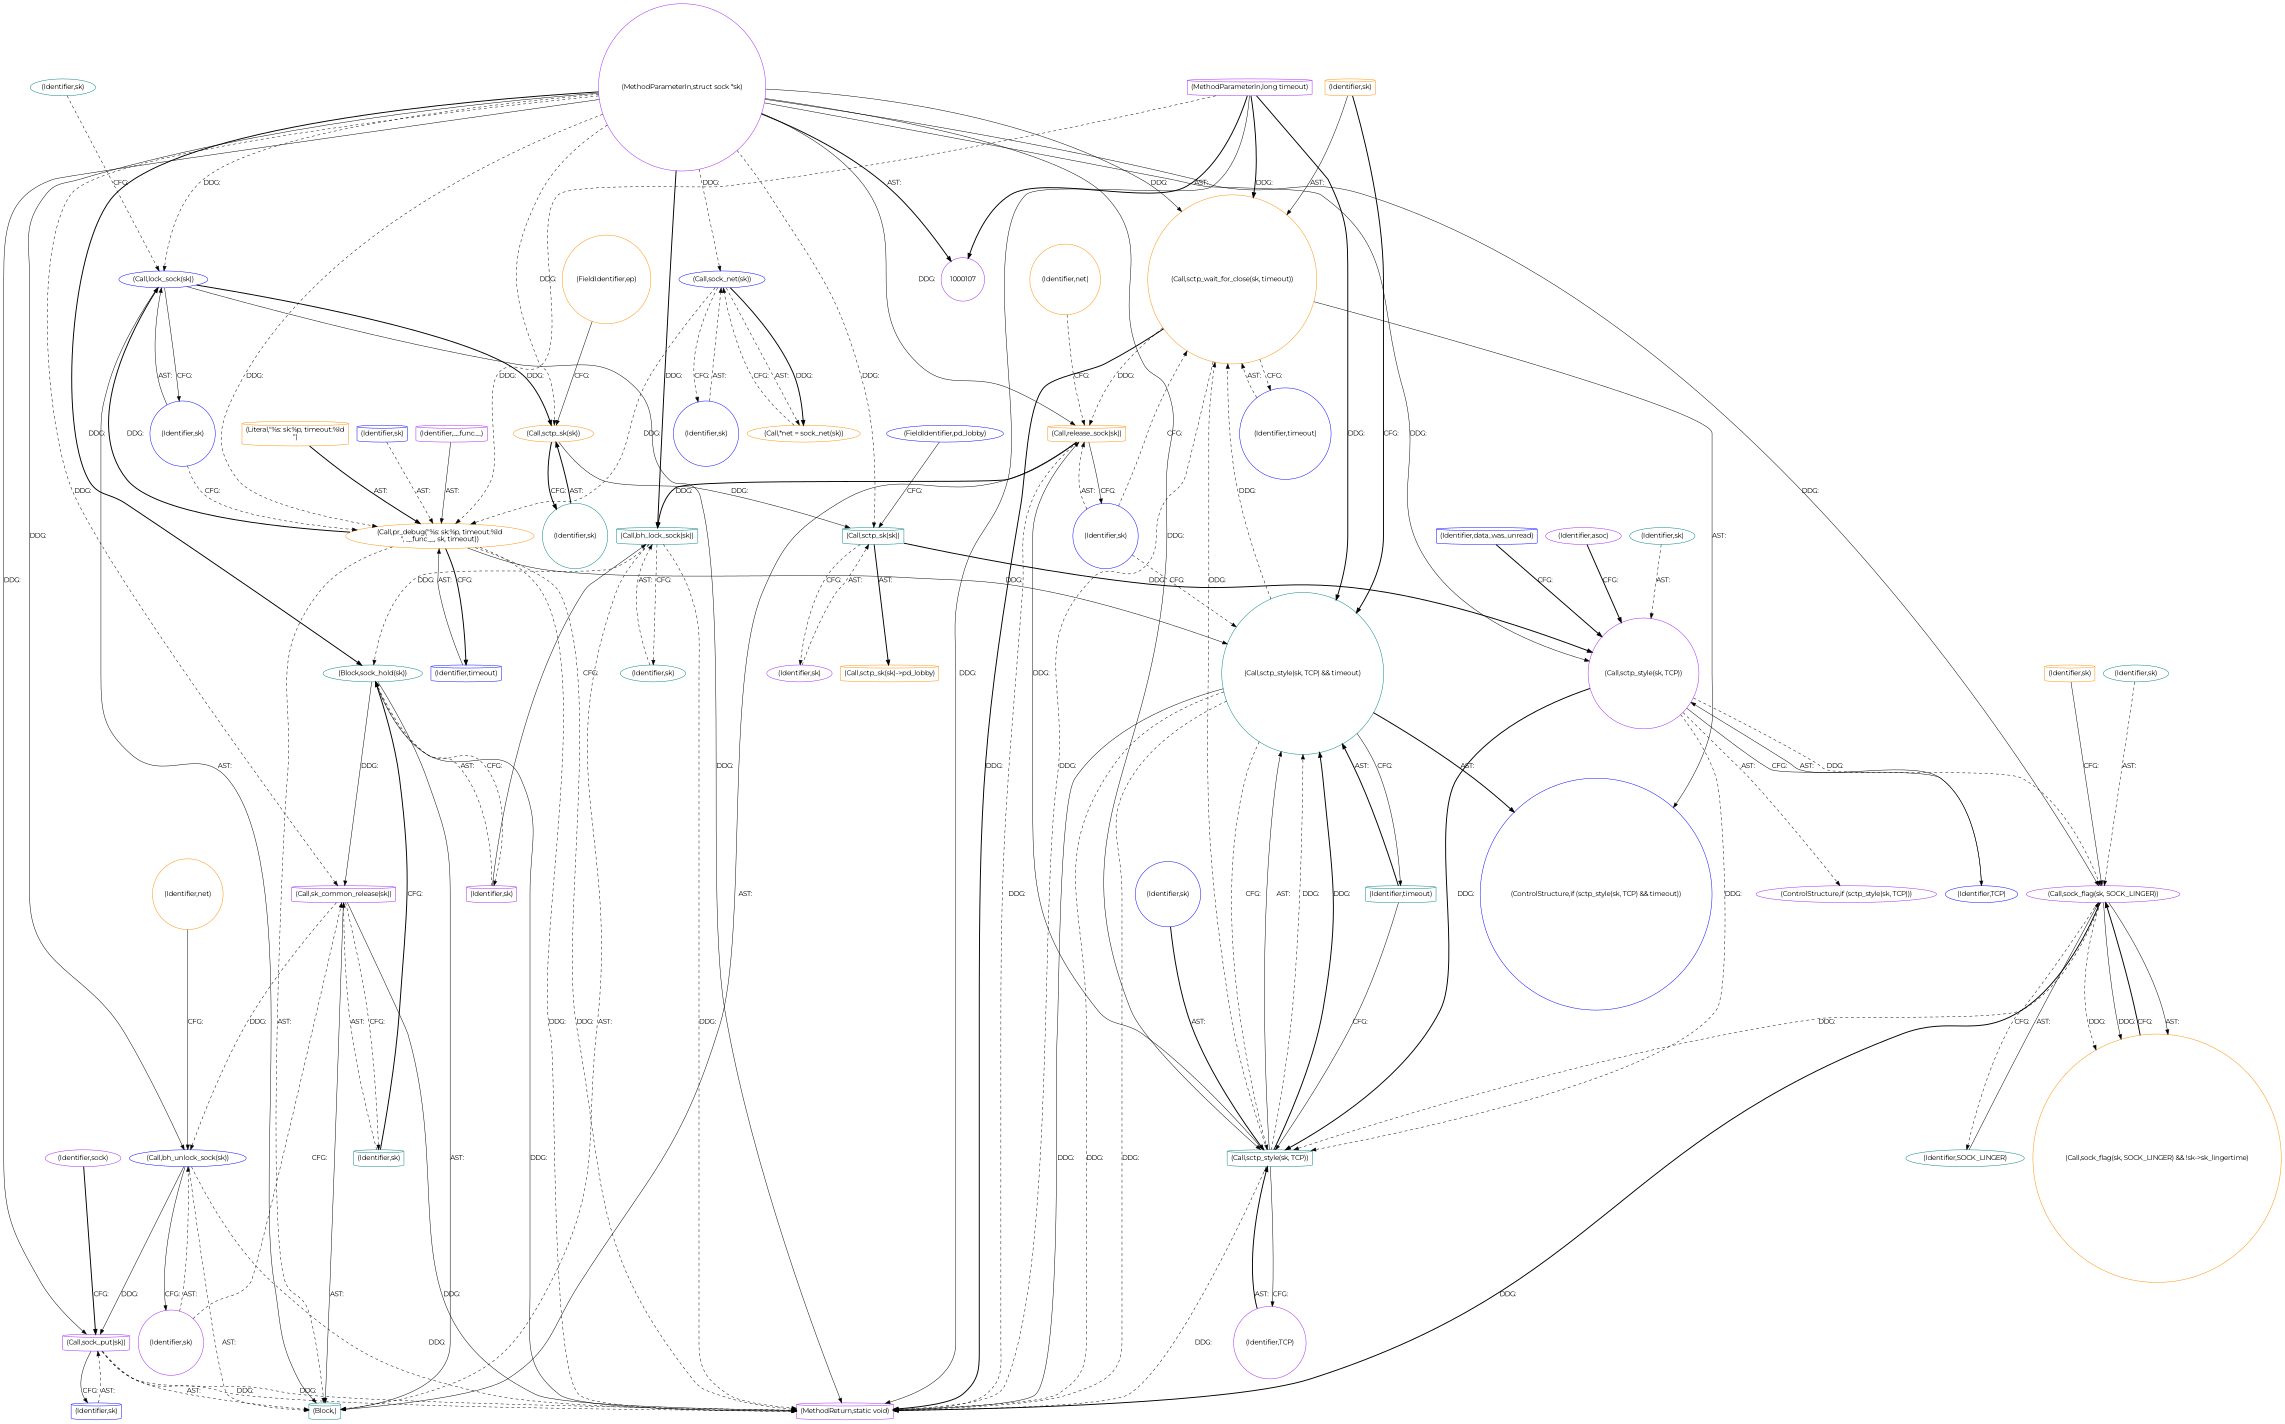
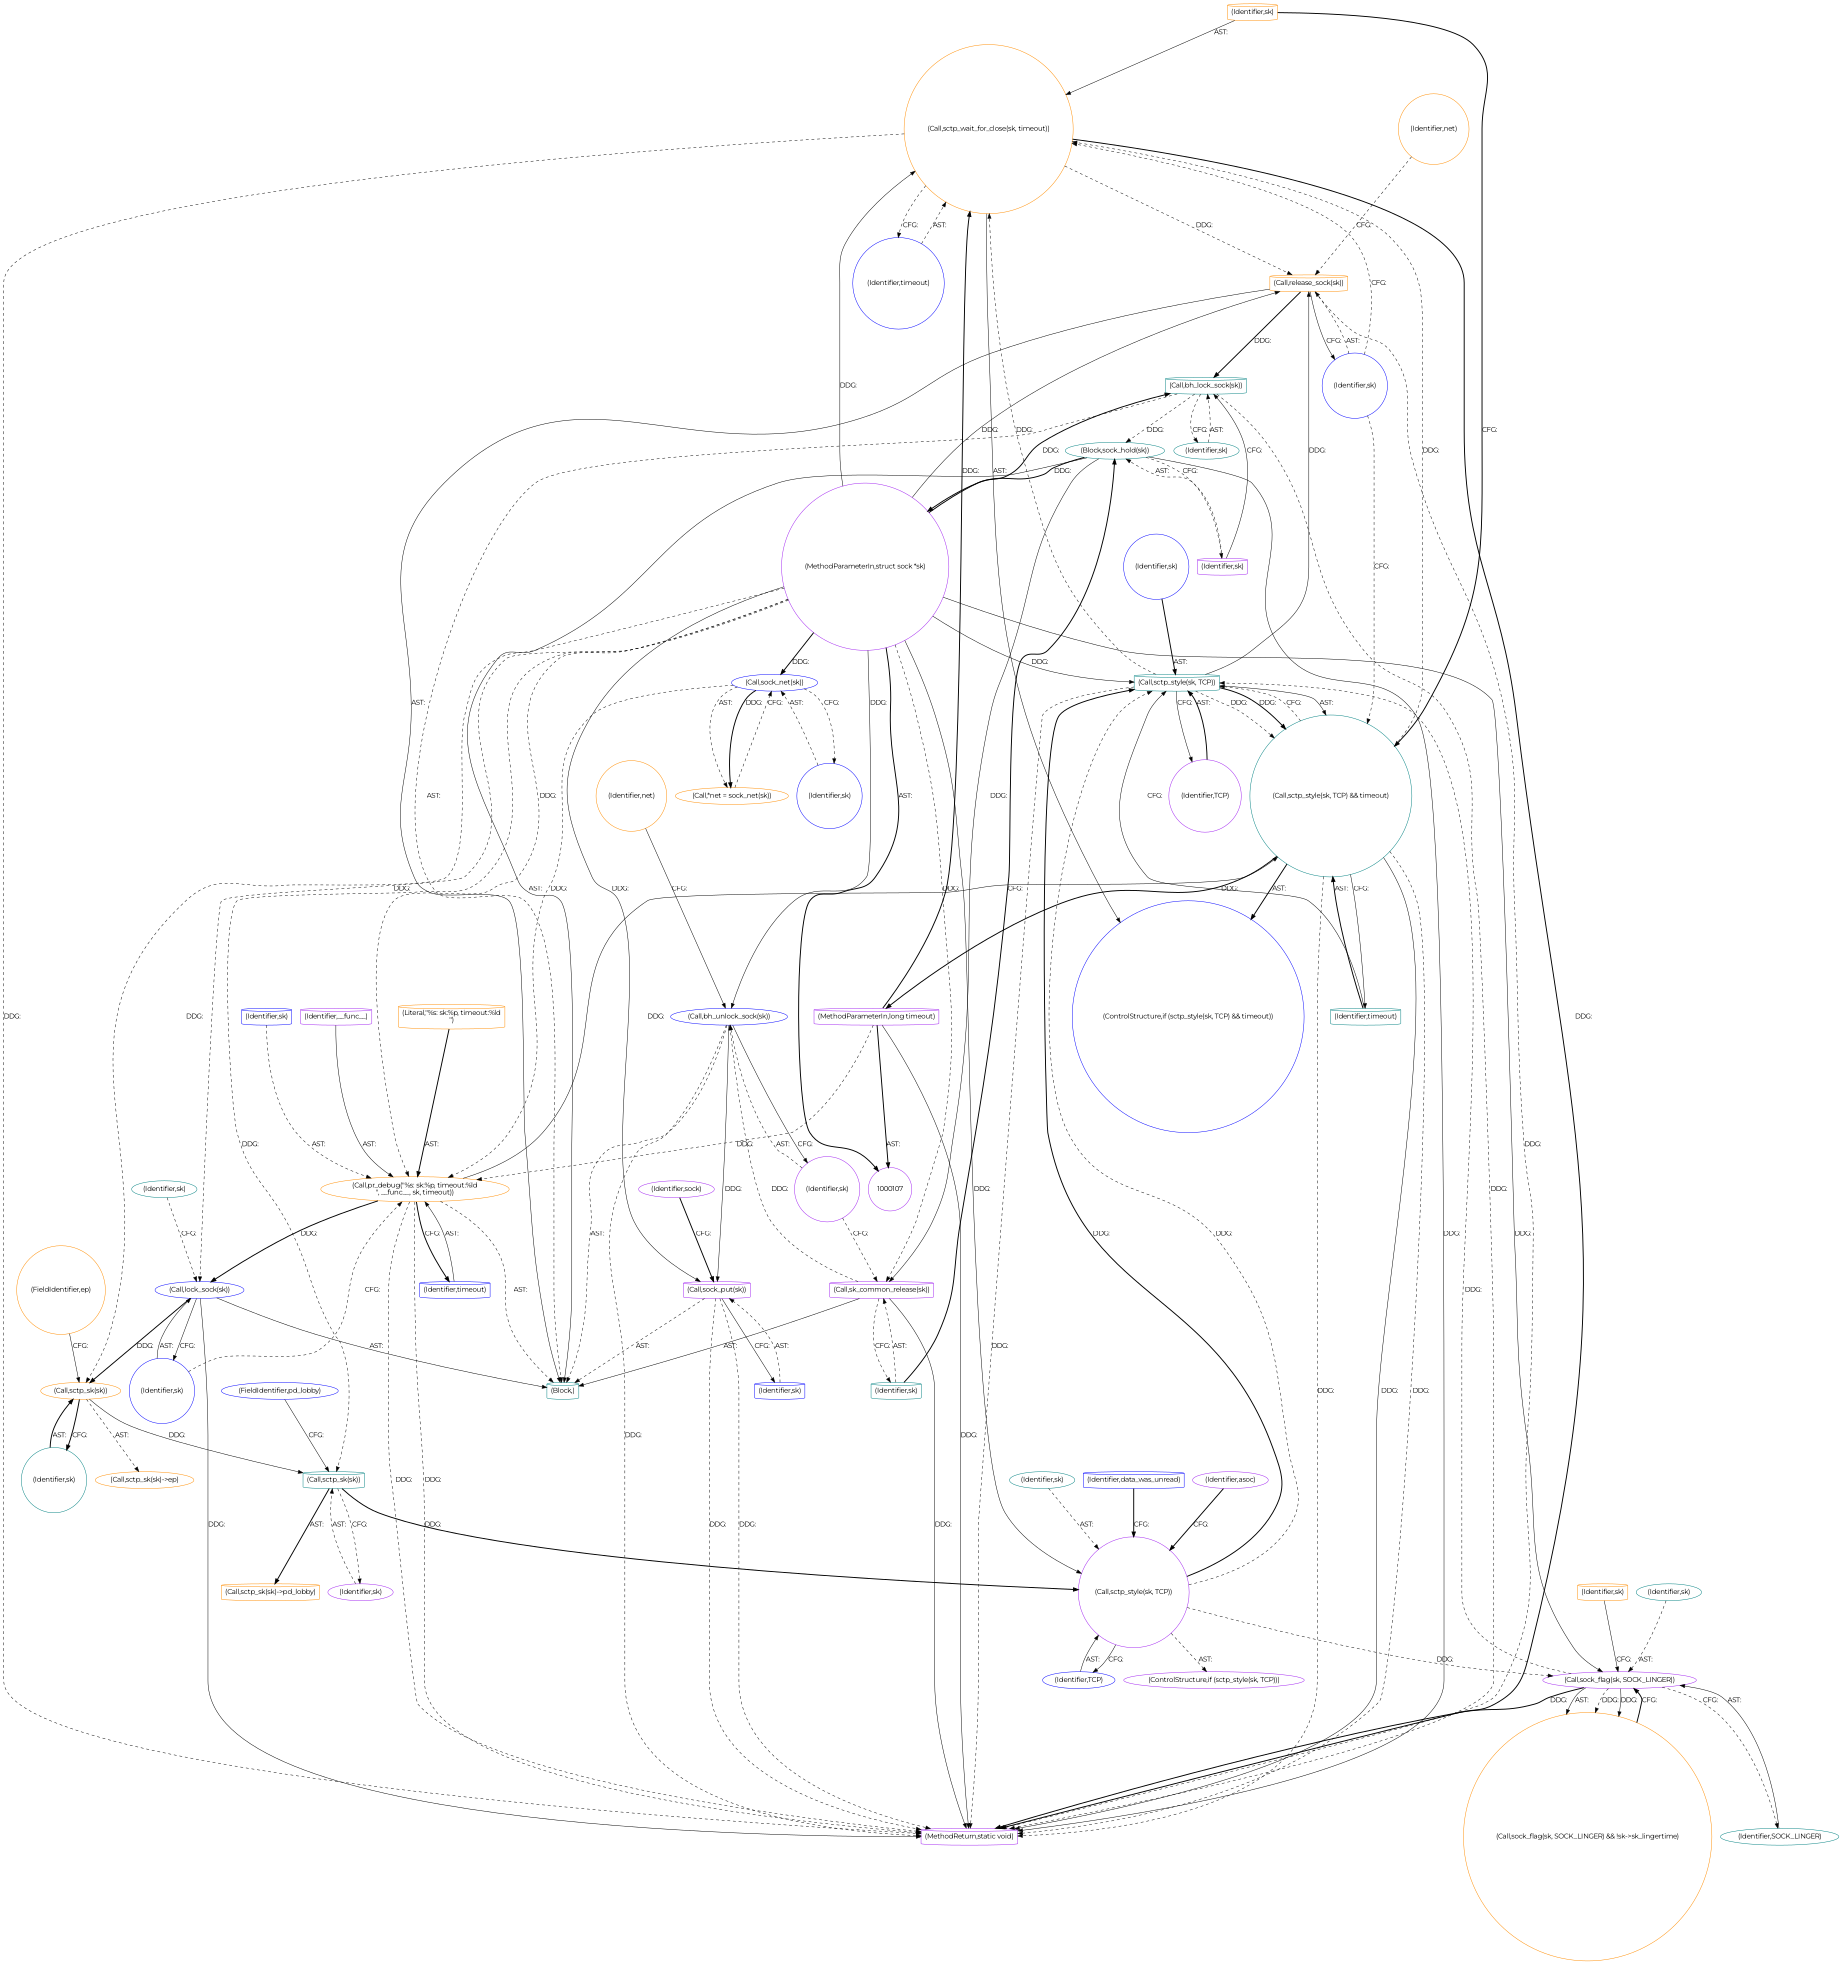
edge "(MethodParameterIn,struct sock *sk)" -> "(Call,sock_net(sk))": style dashed -> bold
edge "(MethodParameterIn,struct sock *sk)" -> "(Block,sock_hold(sk))": reversed
edge "(MethodParameterIn,long timeout)" -> "(Call,sctp_style(sk, TCP) && timeout)": reversed
node "(Call,sctp_sk(sk)->ep)": added
